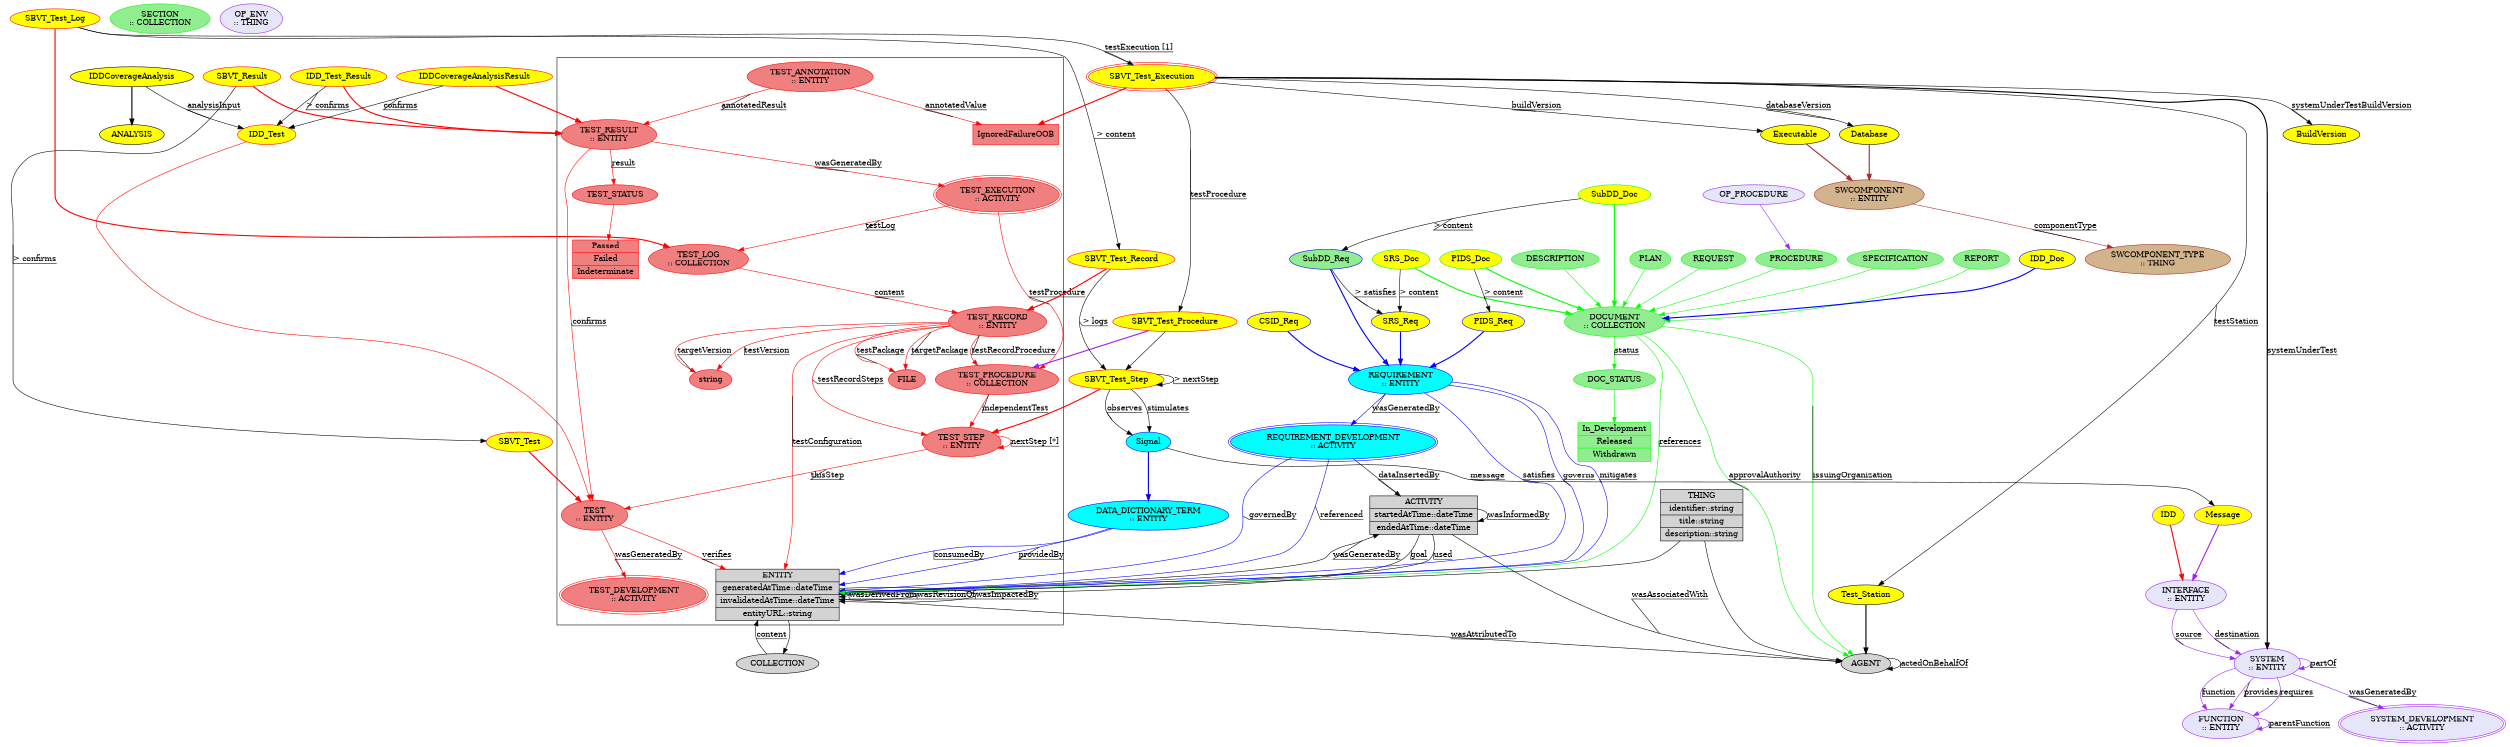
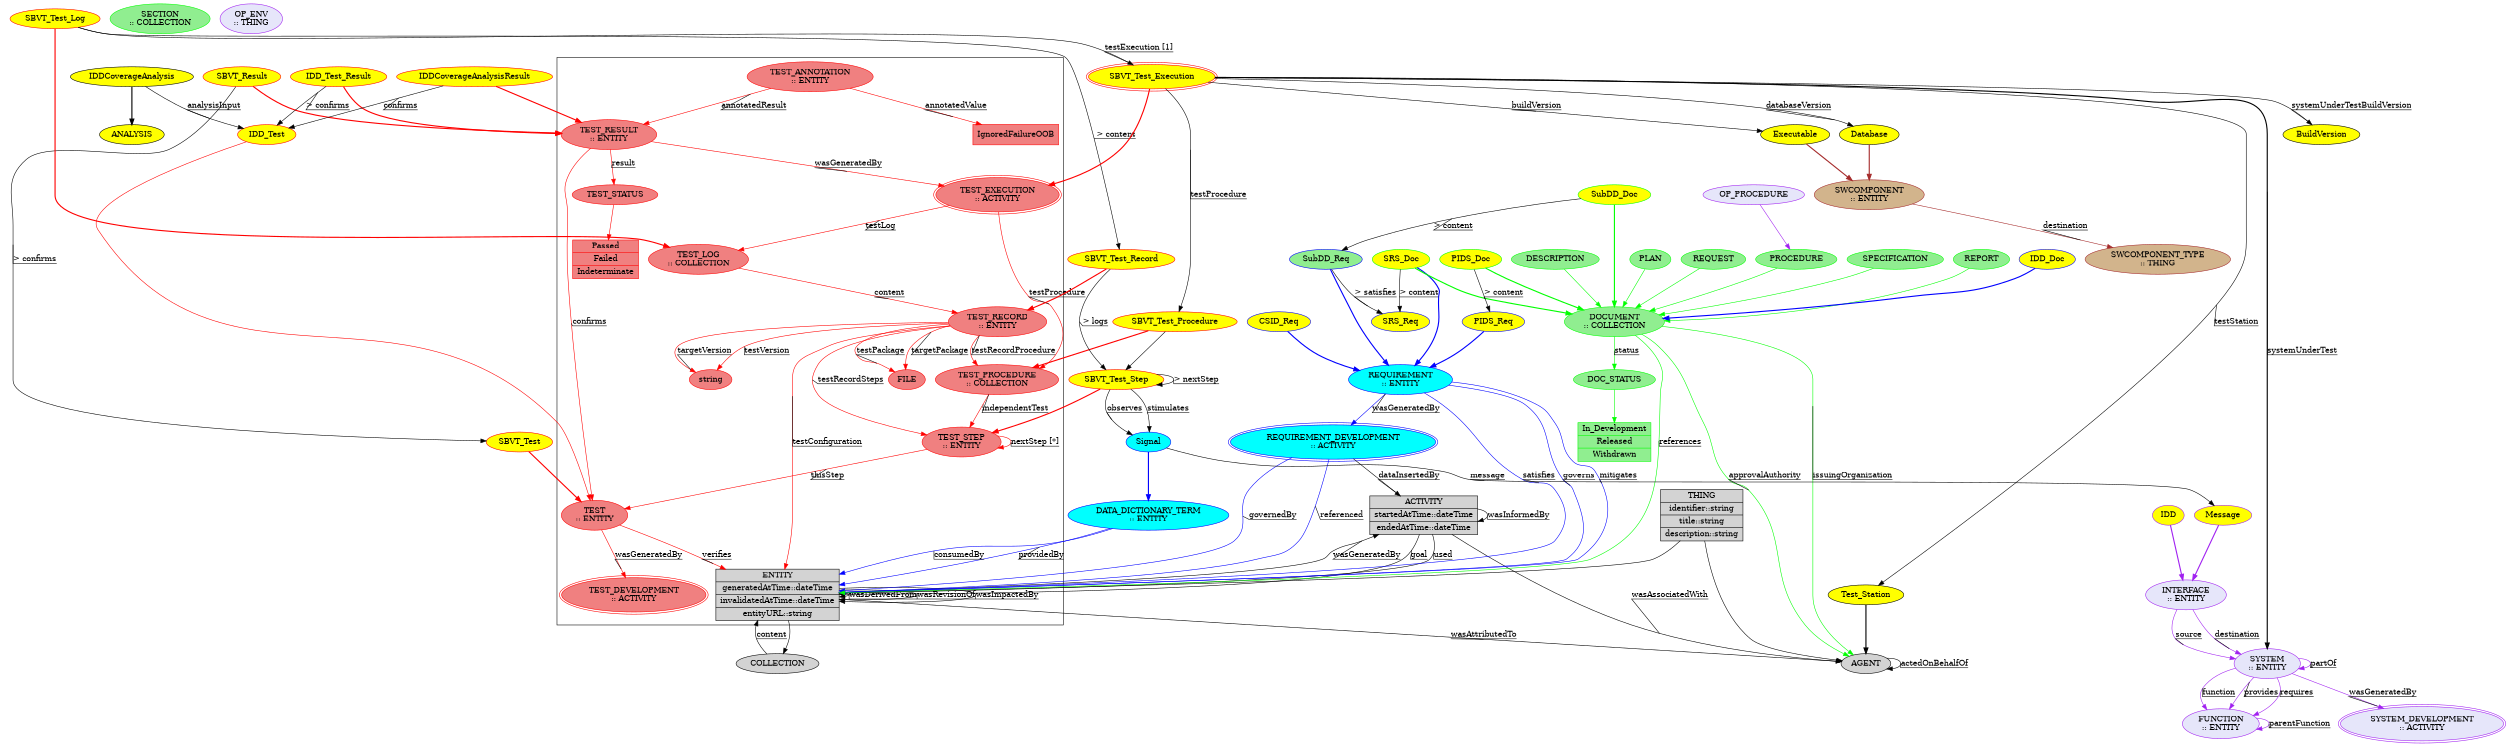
edge "SBVT_Test_Execution" -> "IgnoredFailureOOB": now "SBVT_Test_Execution" -> "TEST_EXECUTION :: ACTIVITY"
edge "SWCOMPONENT :: ENTITY" -> "SWCOMPONENT_TYPE :: THING": label "componentType" -> "destination"
edge "SRS_Req" -> "REQUIREMENT :: ENTITY": now "SRS_Doc" -> "REQUIREMENT :: ENTITY"
edge "SBVT_Test_Procedure" -> "TEST_PROCEDURE :: COLLECTION": color purple -> red
edge "IDD" -> "INTERFACE :: ENTITY": color red -> purple
